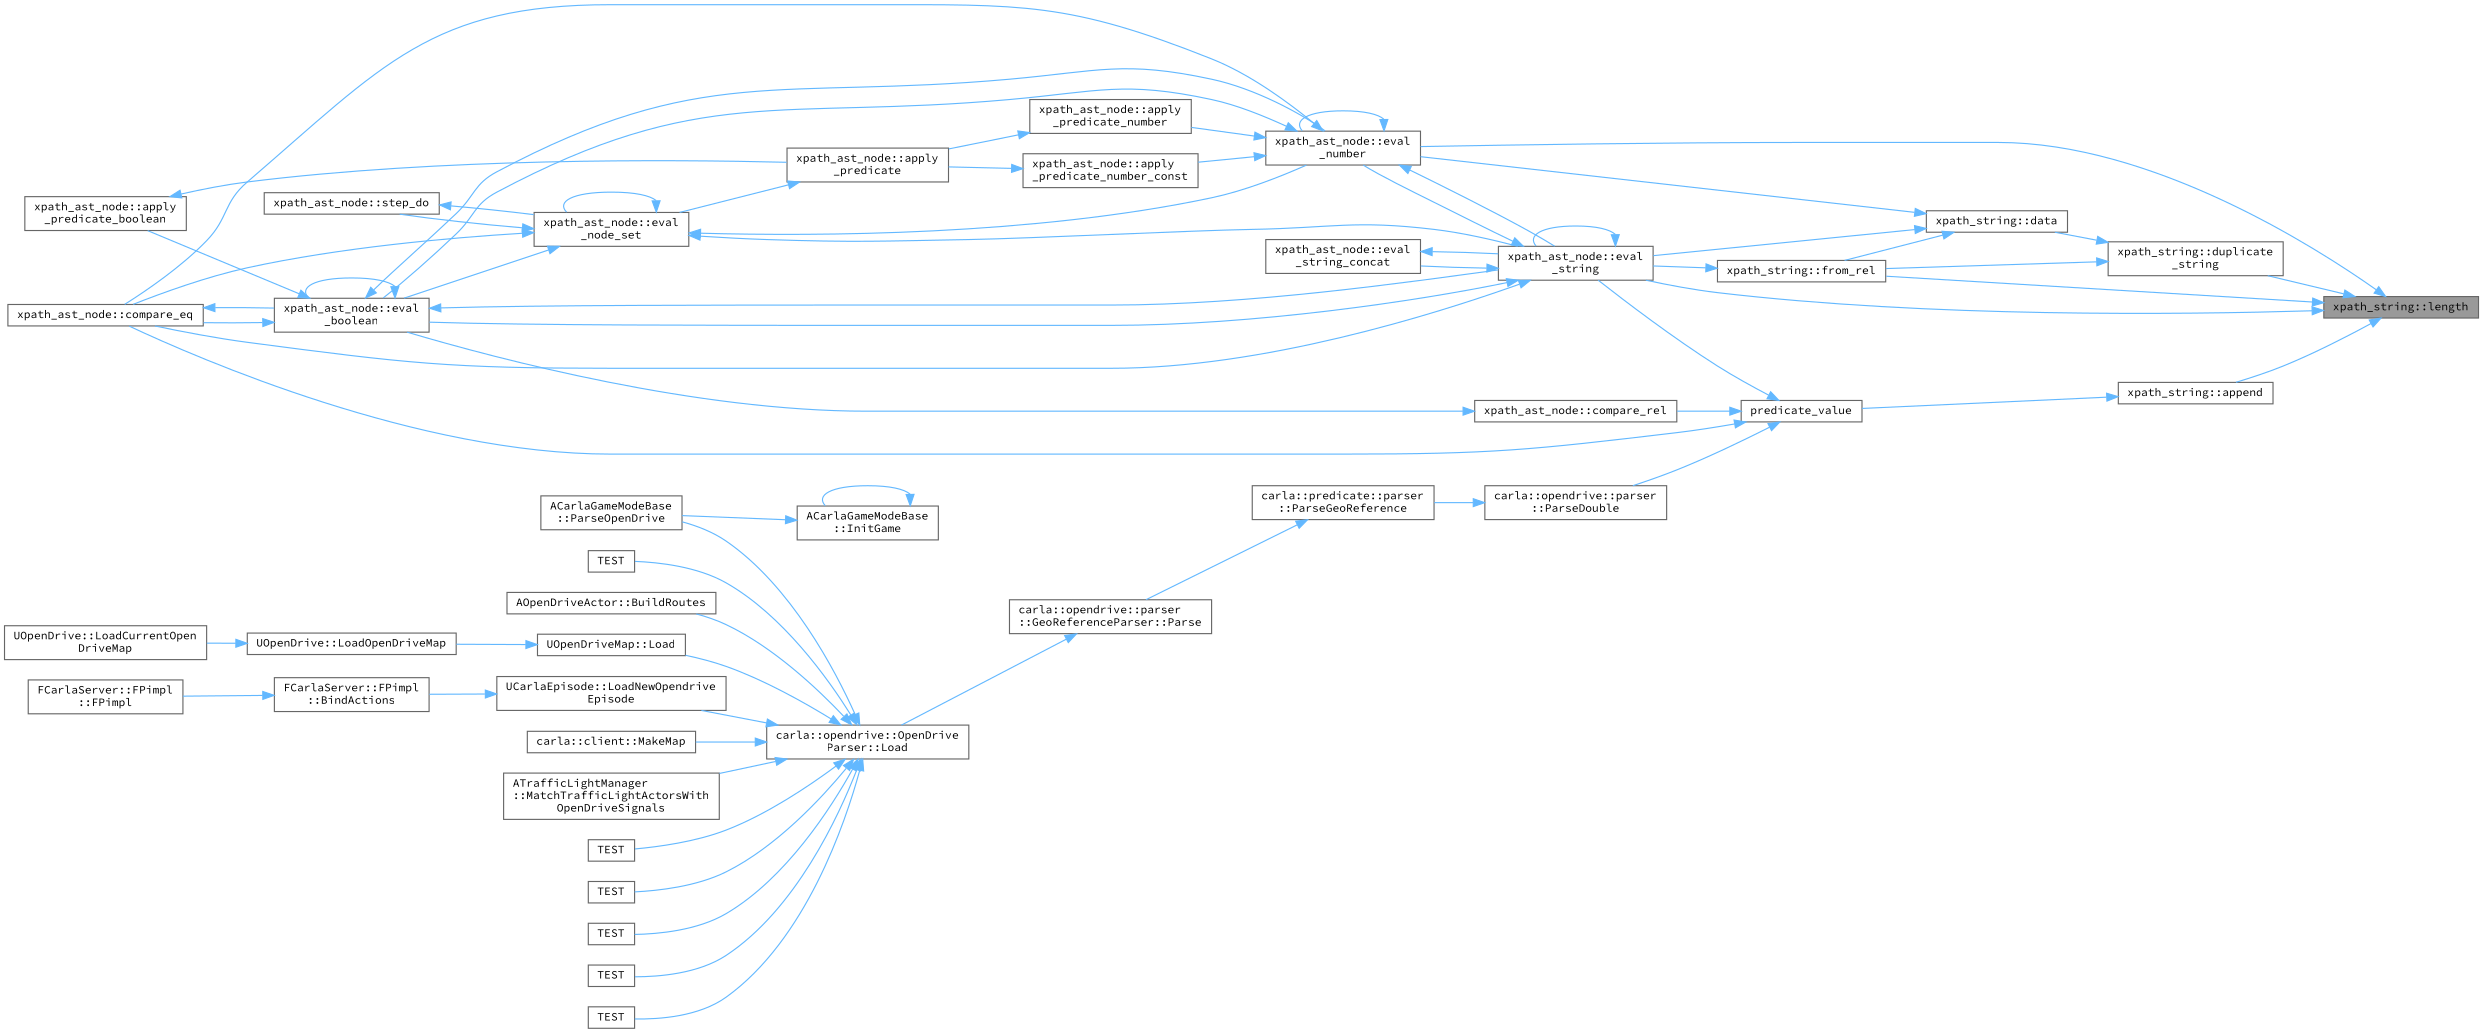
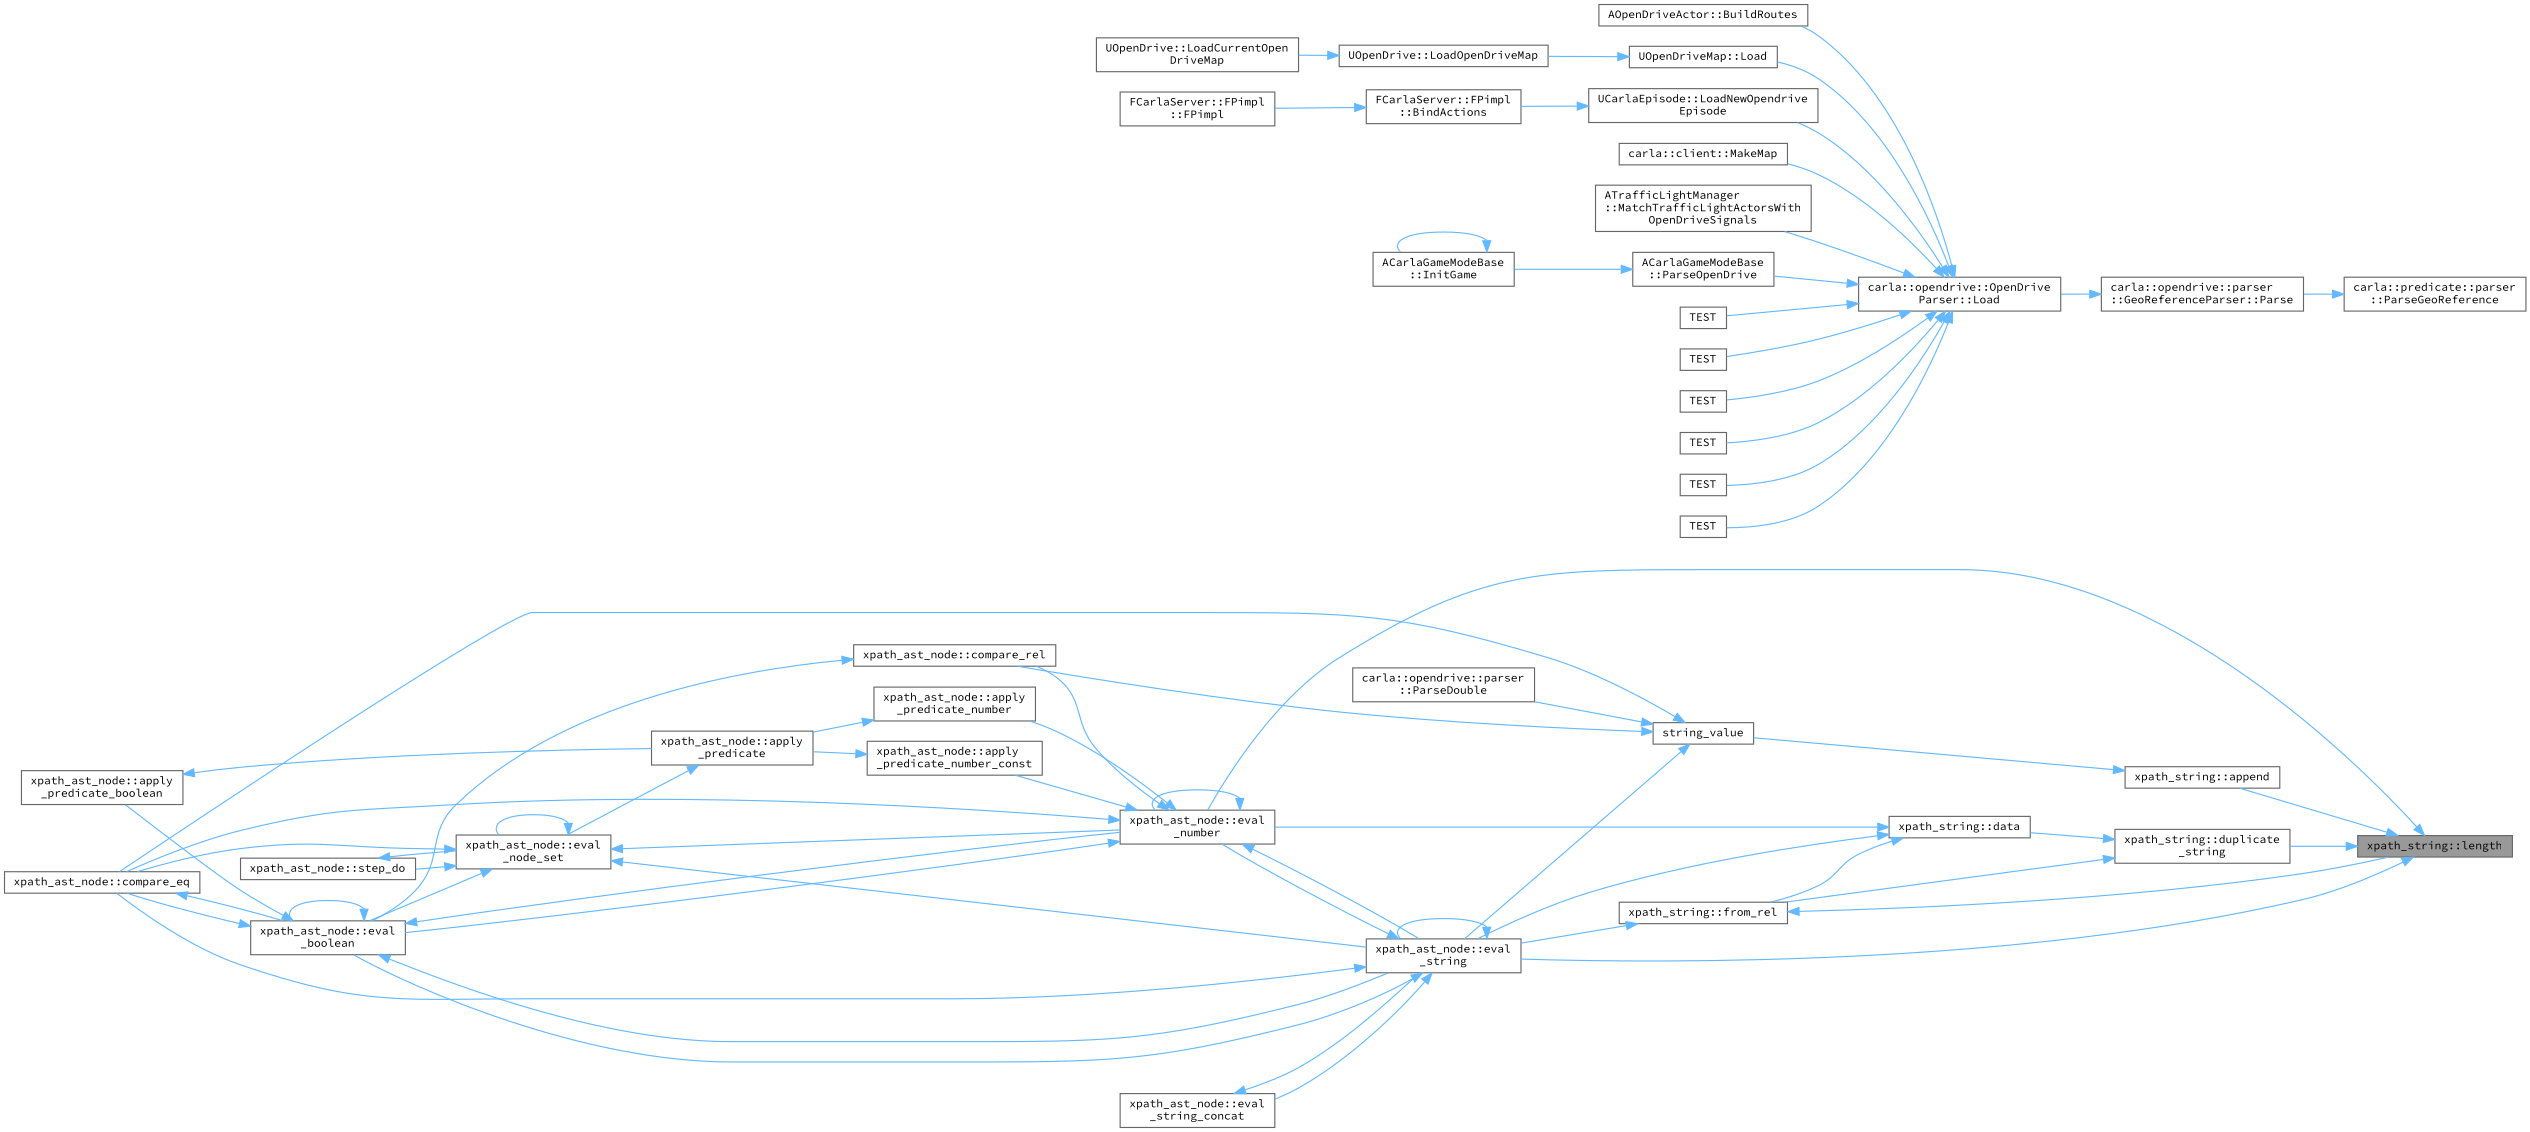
edge "xpath_string::from_rel" -> "xpath_string::length": reversed
node "predicate_value": label "predicate_value" -> "string_value"
edge "carla::predicate::parser ::ParseGeoReference" -> "carla::opendrive::parser ::ParseDouble": removed
edge "ACarlaGameModeBase ::ParseOpenDrive" -> "ACarlaGameModeBase ::InitGame": reversed
edge "xpath_ast_node::compare_rel" -> "xpath_ast_node::eval _number": added
